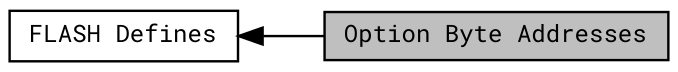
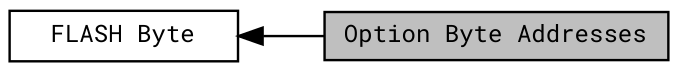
node "FLASH Defines": label "FLASH Defines" -> "FLASH Byte"
